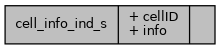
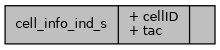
node "cell_info_ind_s": text "+ info" -> "+ tac"
